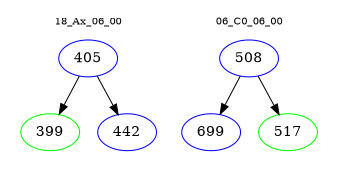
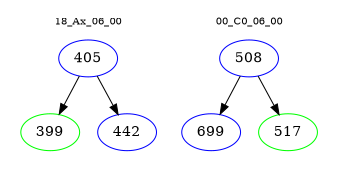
cluster "06_C0_06_00": label "06_C0_06_00" -> "00_C0_06_00"
